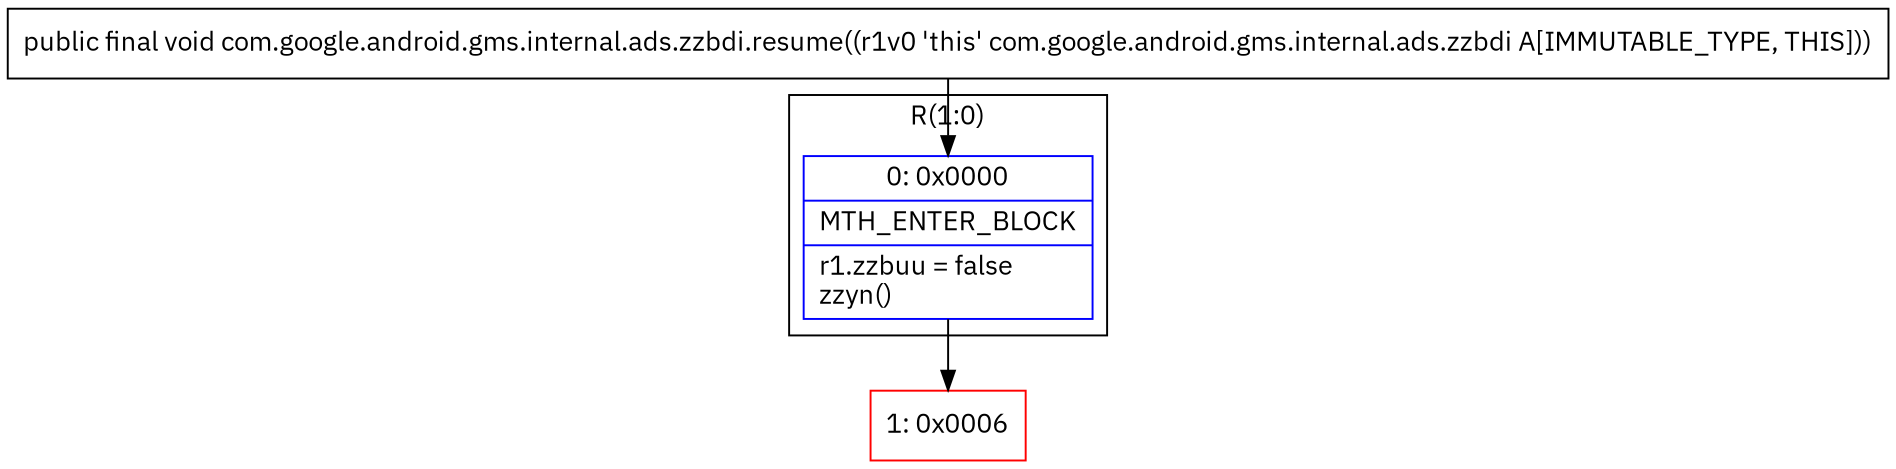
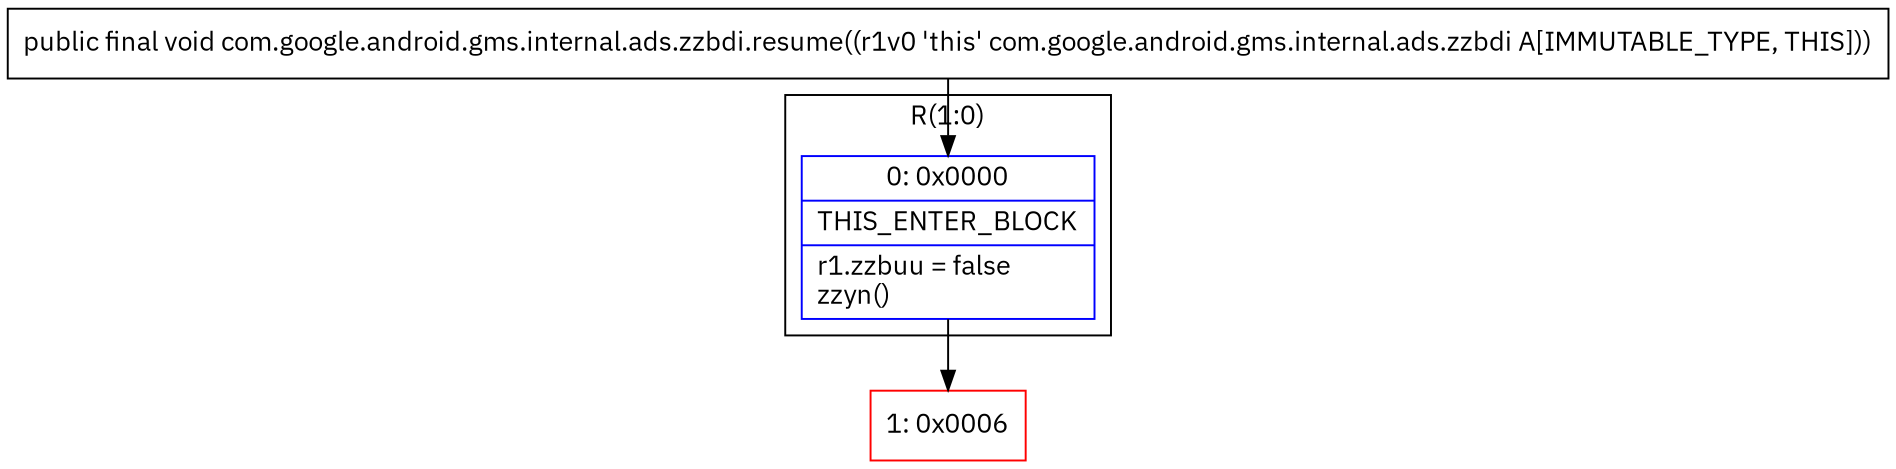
node "0: 0x0000": text "MTH_ENTER_BLOCK" -> "THIS_ENTER_BLOCK"
